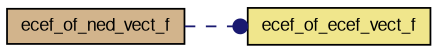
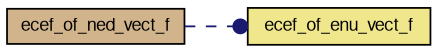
node "ecef_of_ecef_vect_f": label "ecef_of_ecef_vect_f" -> "ecef_of_enu_vect_f"
